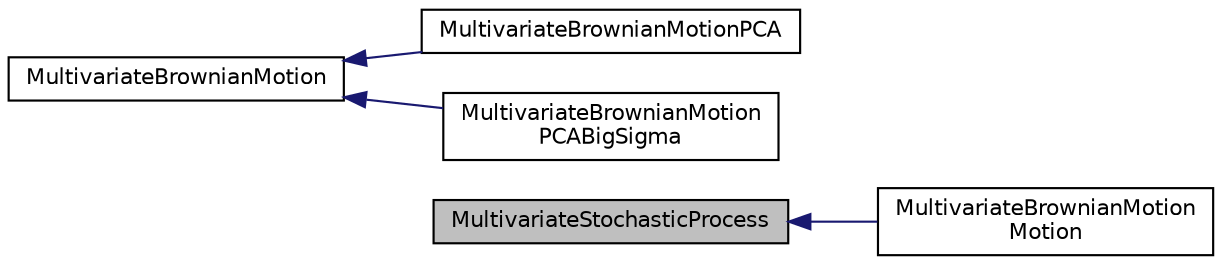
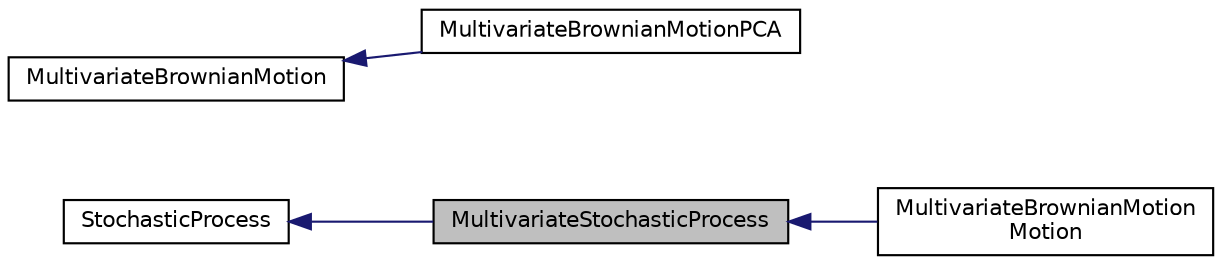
node "MultivariateBrownianMotion PCABigSigma": removed
node "StochasticProcess": added
